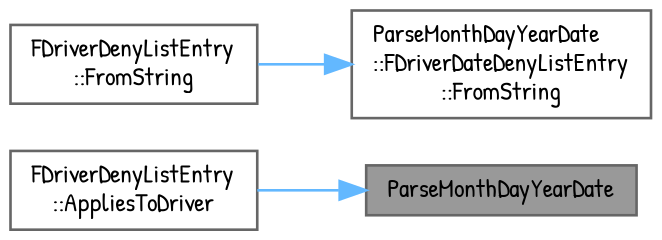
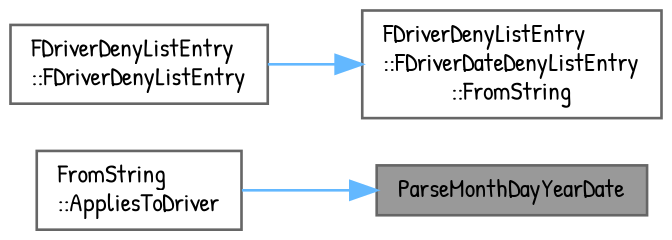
node "FDriverDenyListEntry ::FromString": label "FDriverDenyListEntry ::FromString" -> "FDriverDenyListEntry ::FDriverDenyListEntry"
node "ParseMonthDayYearDate ::FDriverDateDenyListEntry ::FromString": label "ParseMonthDayYearDate ::FDriverDateDenyListEntry ::FromString" -> "FDriverDenyListEntry ::FDriverDateDenyListEntry ::FromString"
node "FDriverDenyListEntry ::AppliesToDriver": label "FDriverDenyListEntry ::AppliesToDriver" -> "FromString ::AppliesToDriver"
